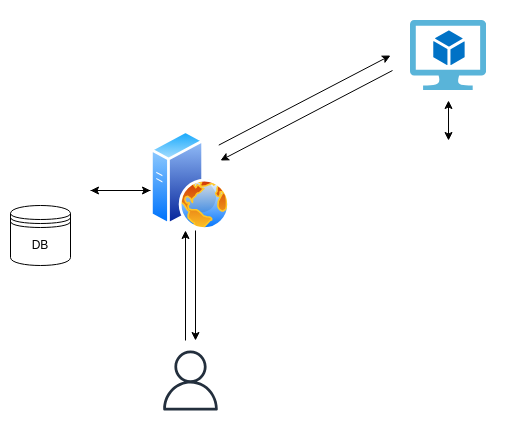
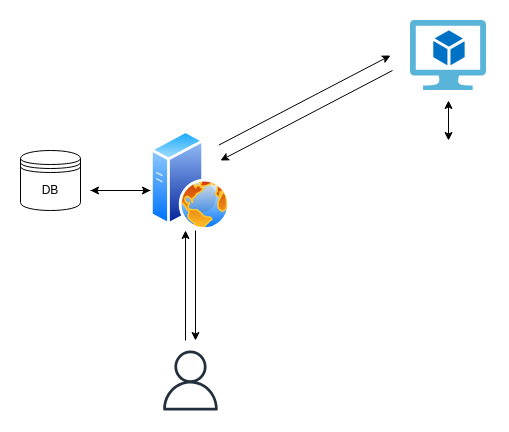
node "DB": moved (41, 236) -> (51, 181)
